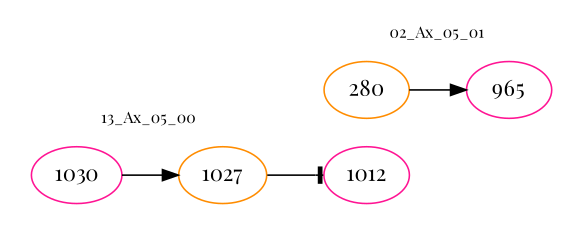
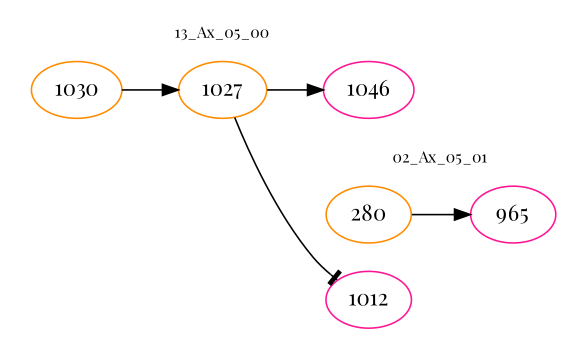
node "1046": added
node "1030": color deeppink -> darkorange
